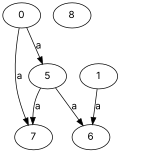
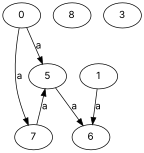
node "3": added
edge "5" -> "7": reversed
